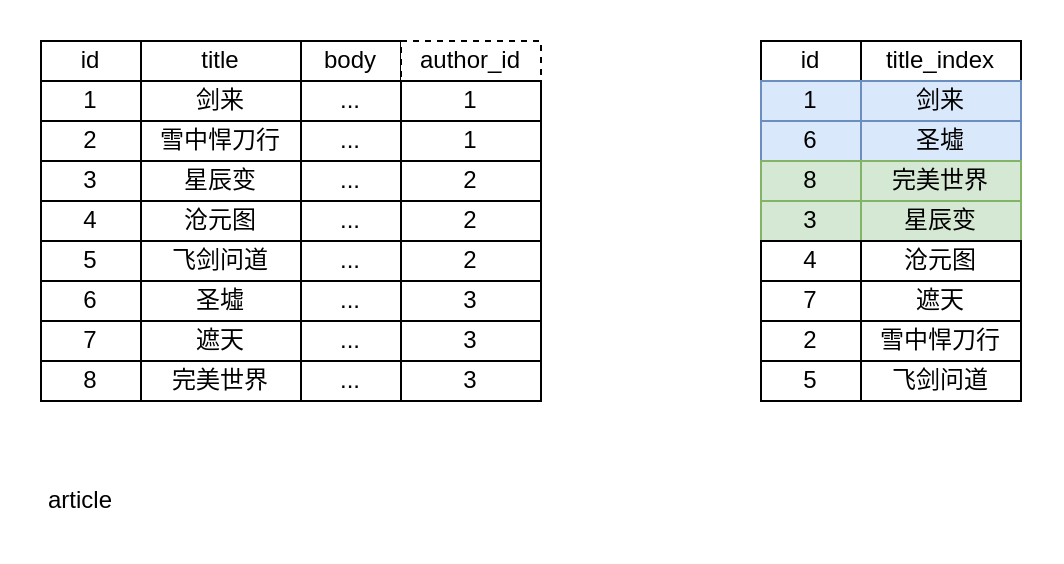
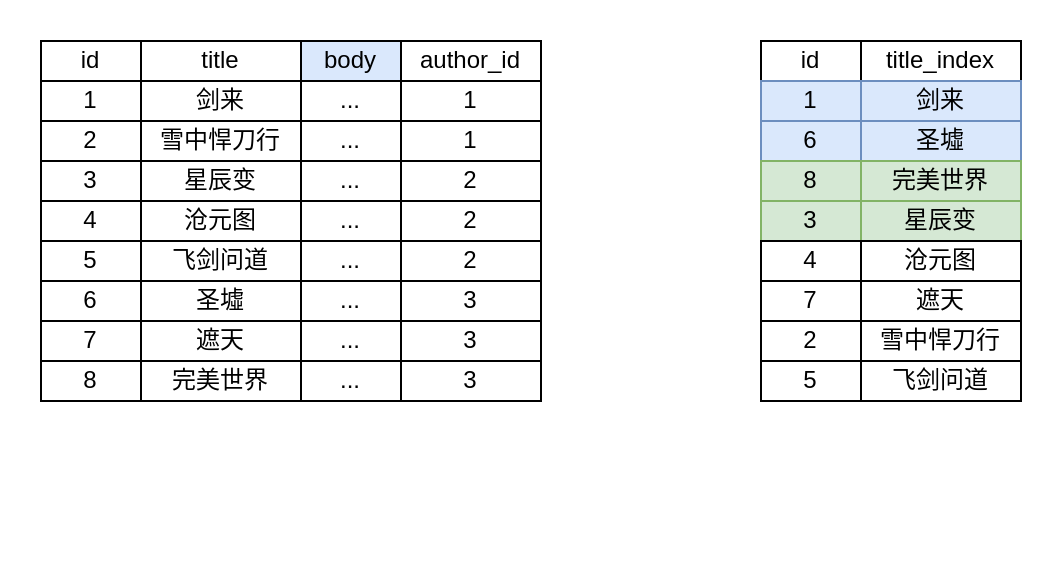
node "body": fillcolor #ffffff -> #dae8fc
node "author_id": style dashed -> solid
node "article": removed
